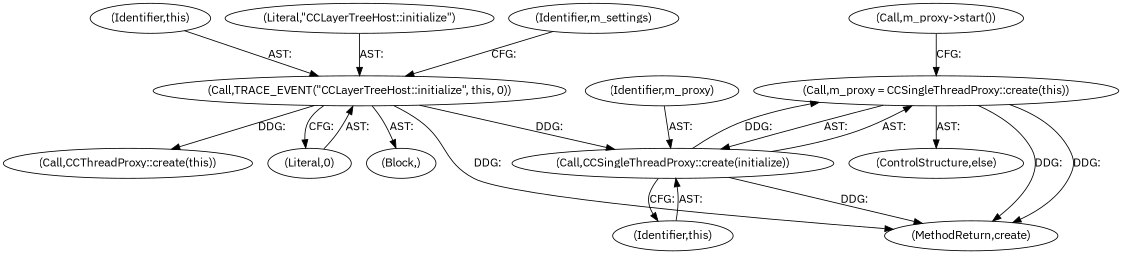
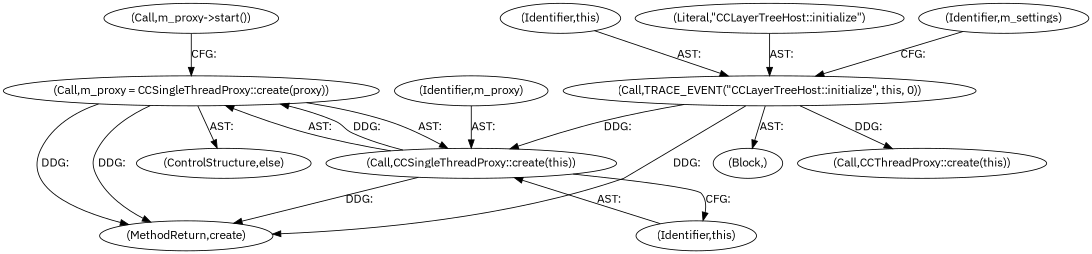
node "(Call,m_proxy = CCSingleThreadProxy::create(this))": label "(Call,m_proxy = CCSingleThreadProxy::create(this))" -> "(Call,m_proxy = CCSingleThreadProxy::create(proxy))"
node "(Literal,0)": removed
node "(Call,CCSingleThreadProxy::create(initialize))": label "(Call,CCSingleThreadProxy::create(initialize))" -> "(Call,CCSingleThreadProxy::create(this))"
